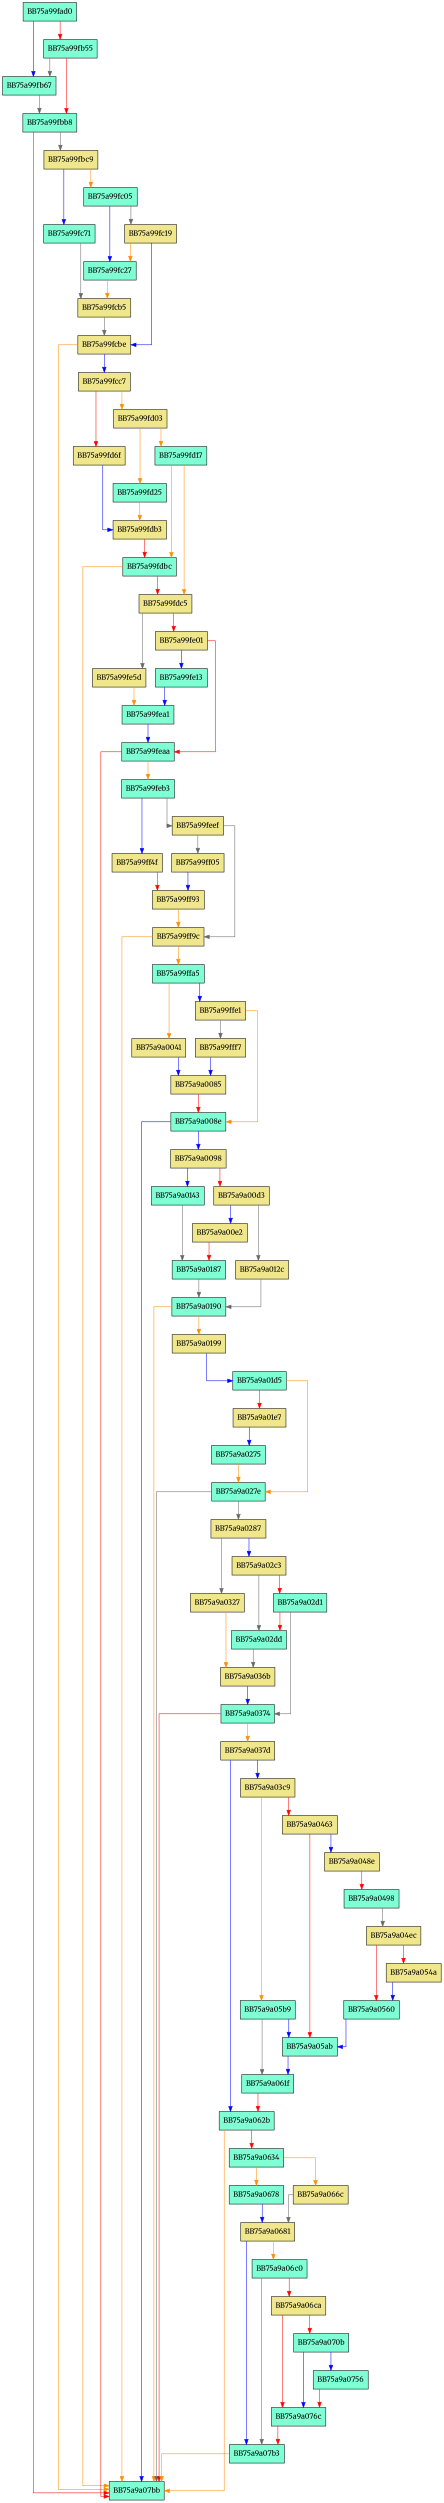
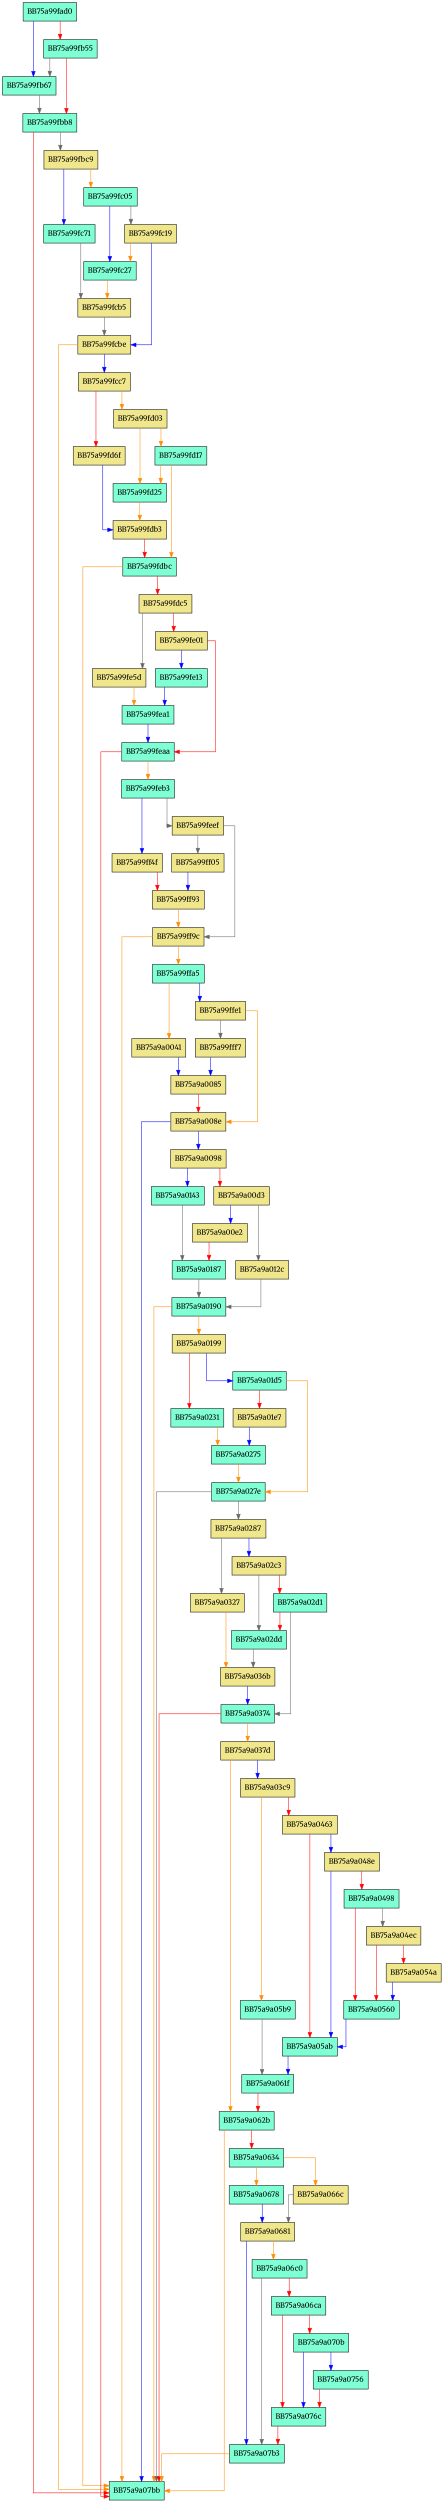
edge "BB75a99fd17" -> "BB75a99fdc5": now "BB75a99fd17" -> "BB75a99fd25"
node "BB75a9a008e": fillcolor aquamarine -> khaki
node "BB75a9a0231": added
edge "BB75a9a037d" -> "BB75a9a062b": color blue -> darkorange
edge "BB75a9a0498" -> "BB75a9a0560": added
edge "BB75a9a05b9" -> "BB75a9a05ab": now "BB75a9a048e" -> "BB75a9a05ab"
node "BB75a9a06ca": fillcolor khaki -> aquamarine
